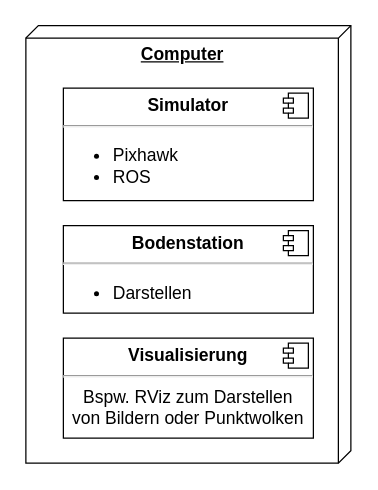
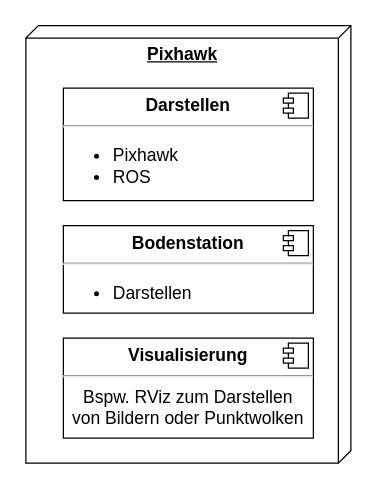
node "Computer": label "Computer" -> "Pixhawk"
node "Simulator Pixhawk ROS": label "Simulator Pixhawk ROS" -> "Darstellen Pixhawk ROS"
